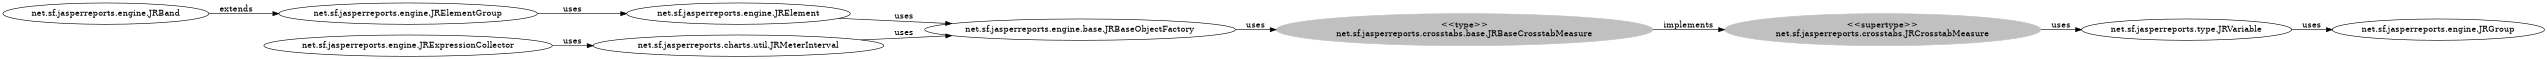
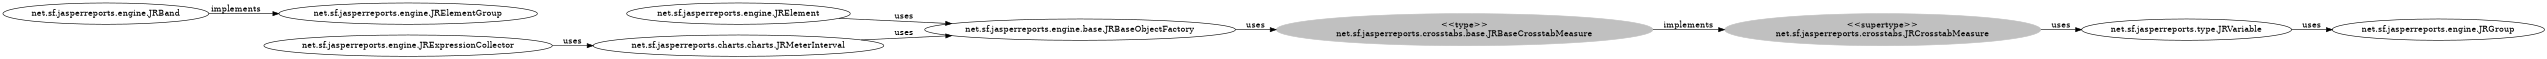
edge "net.sf.jasperreports.engine.JRBand" -> "net.sf.jasperreports.engine.JRElementGroup": label "extends" -> "implements"
edge "net.sf.jasperreports.engine.JRElementGroup" -> "net.sf.jasperreports.engine.JRElement": removed, label "uses"
node "net.sf.jasperreports.charts.util.JRMeterInterval": label "net.sf.jasperreports.charts.util.JRMeterInterval" -> "net.sf.jasperreports.charts.charts.JRMeterInterval"
